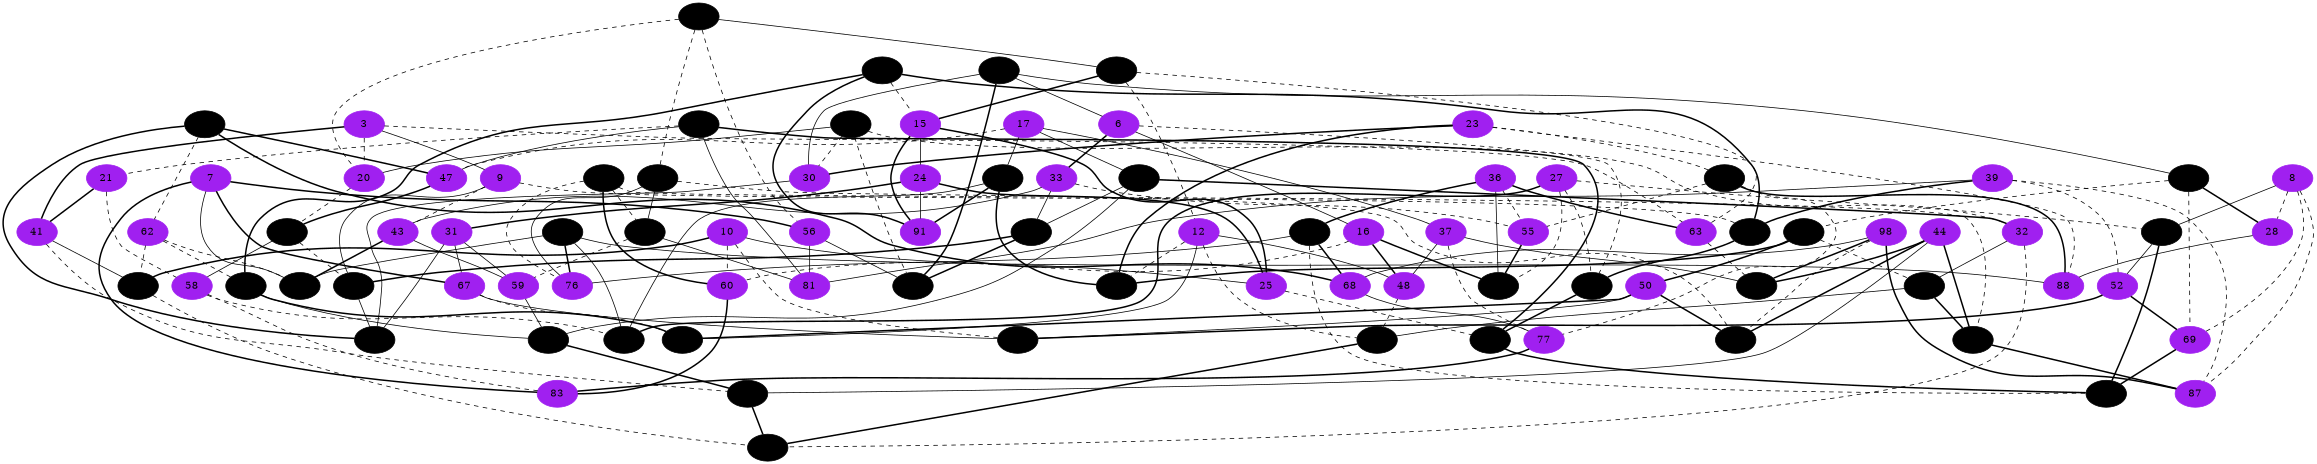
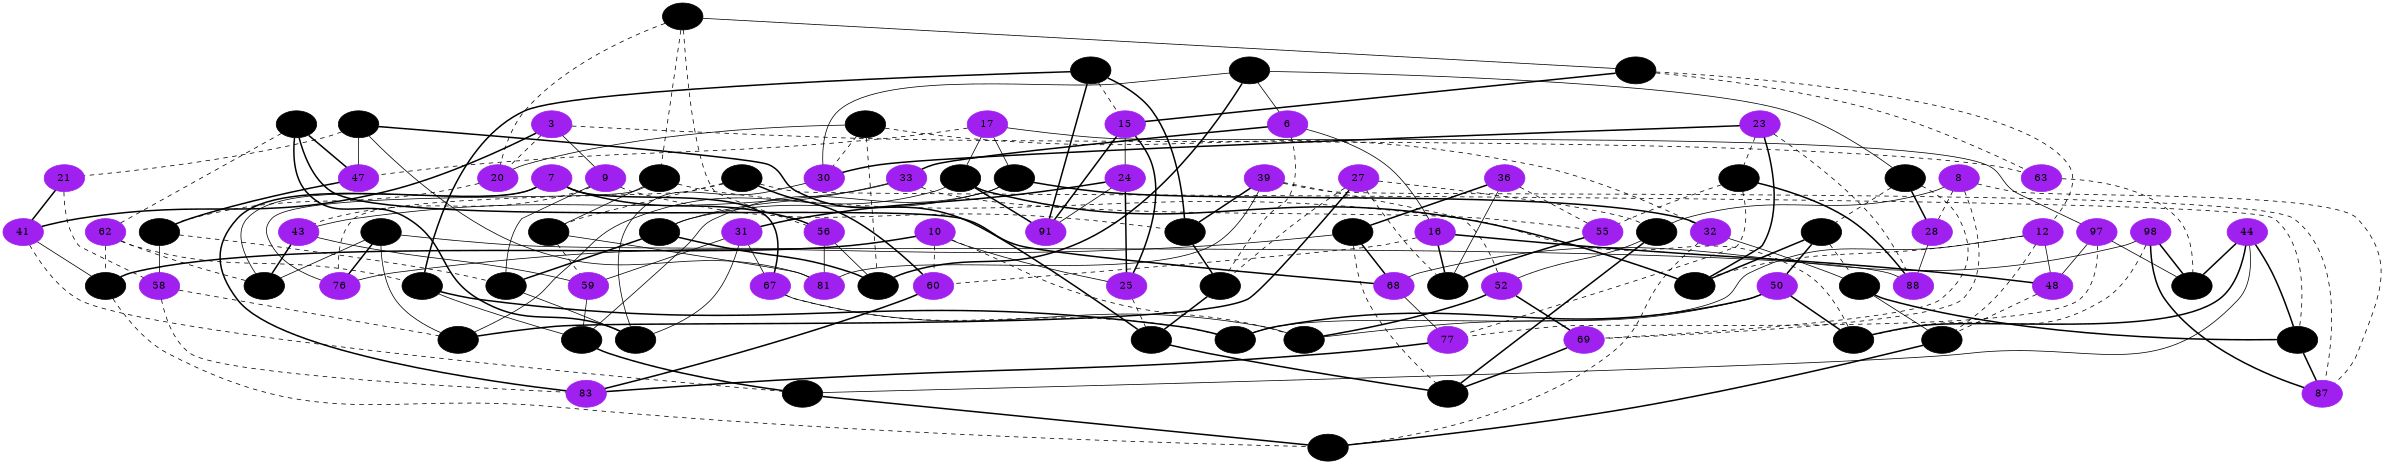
edge "36" -- "63": removed
node "37": label "37" -> "97"
